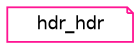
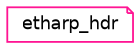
node "hdr_hdr": label "hdr_hdr" -> "etharp_hdr"
